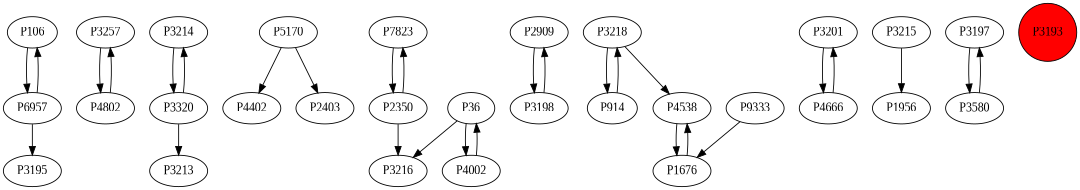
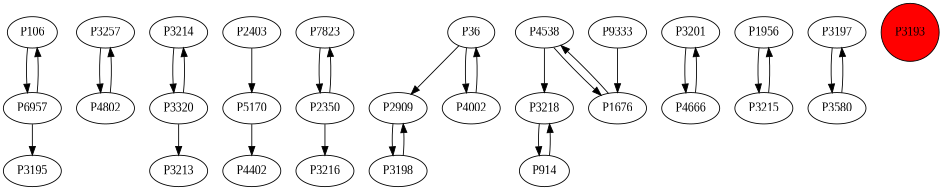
edge "P5170" -> "P2403": reversed
edge "P1956" -> "P3215": added
edge "P3218" -> "P4538": reversed
edge "P36" -> "P3216": now "P36" -> "P2909"
